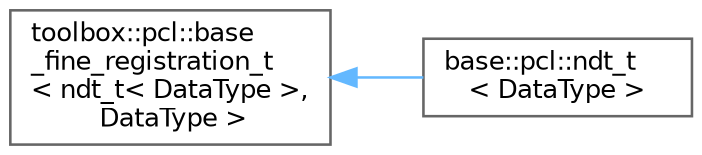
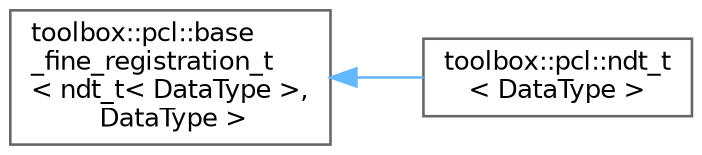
node "base::pcl::ndt_t < DataType >": label "base::pcl::ndt_t < DataType >" -> "toolbox::pcl::ndt_t < DataType >"
